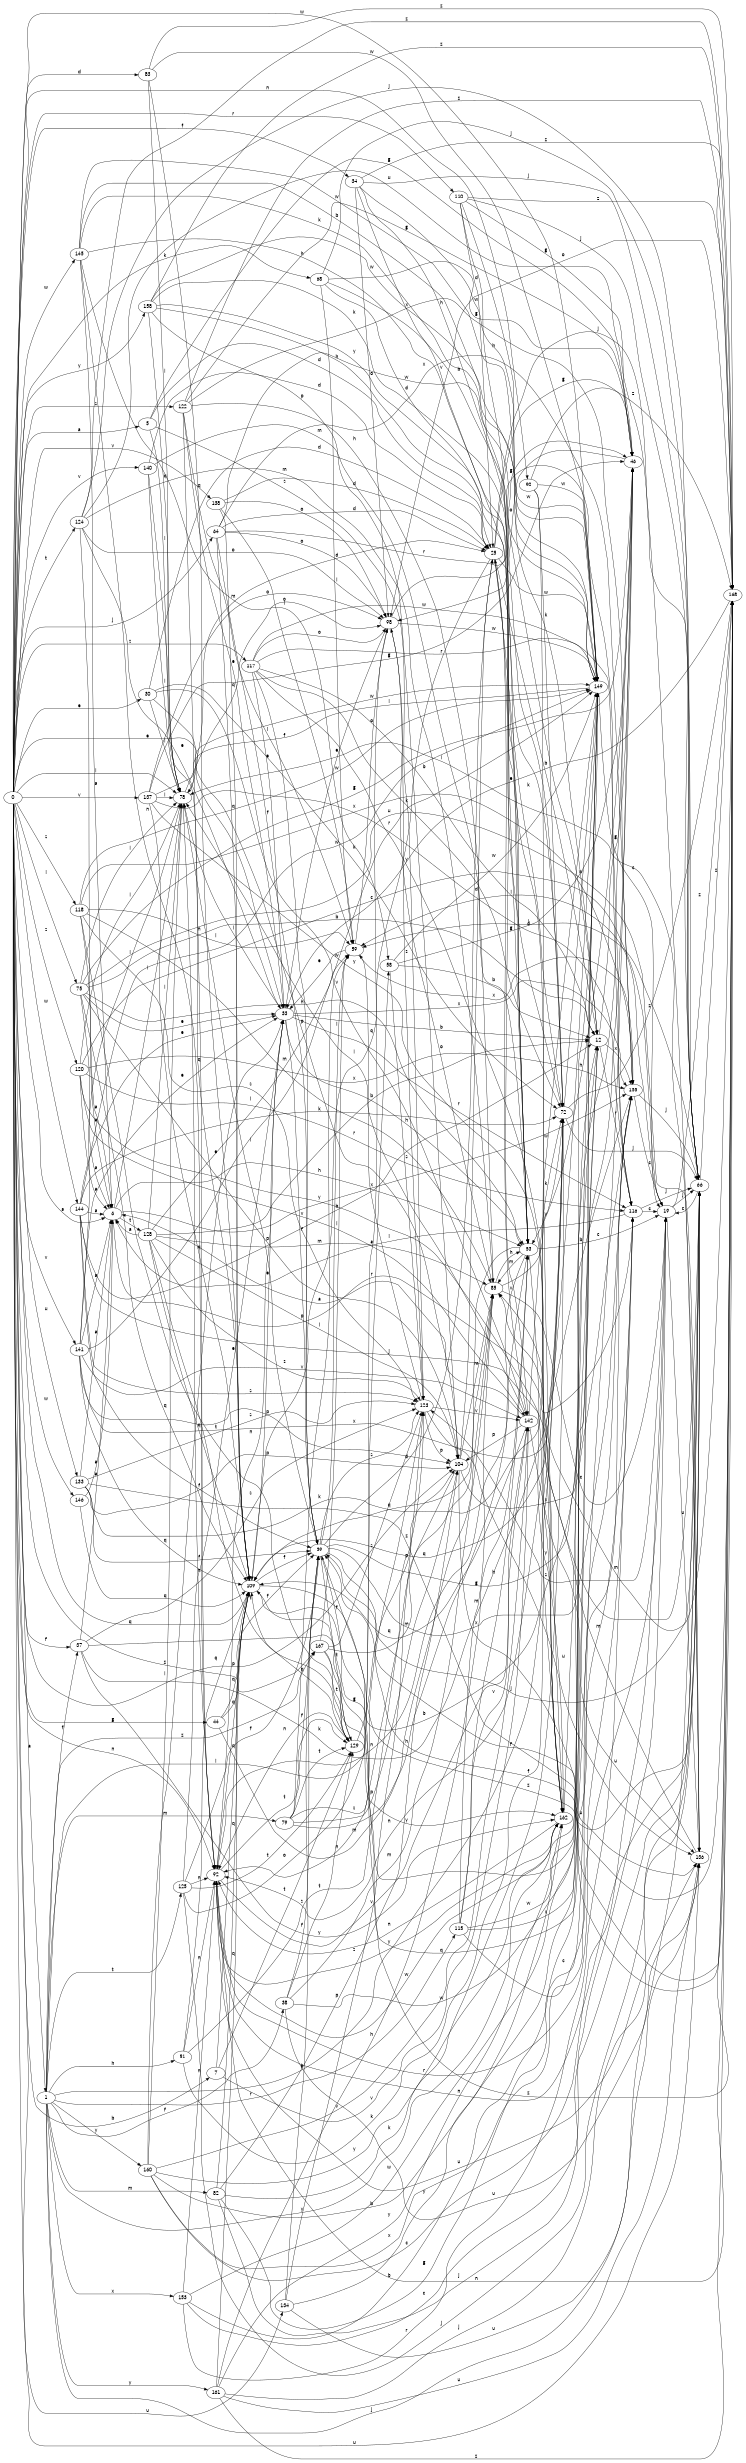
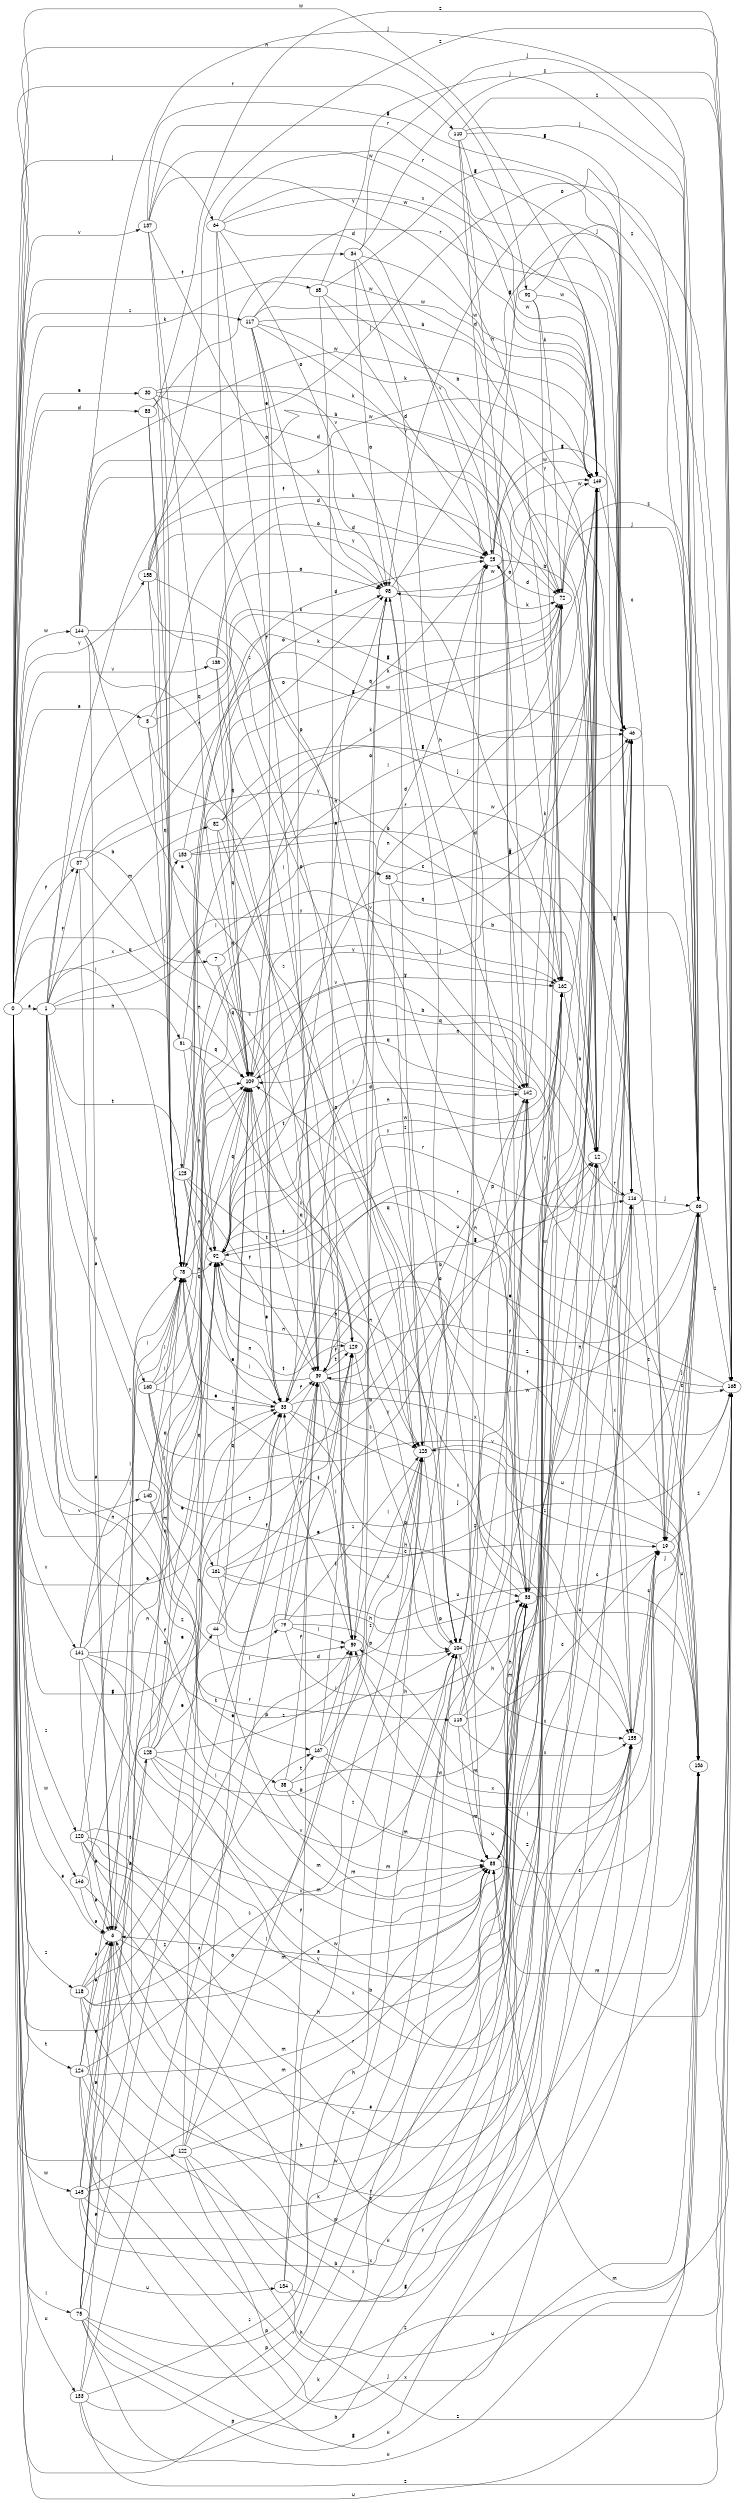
edge "145" -> "58": now "145" -> "85"
edge "38" -> "129": now "38" -> "167"
edge "92" -> "142": label "v" -> "d"
edge "146" -> "136": added, label "u"
